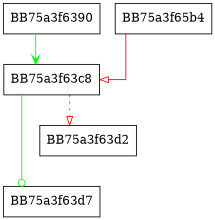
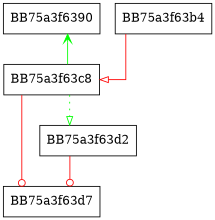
node "BB75a3f65b4": label "BB75a3f65b4" -> "BB75a3f63b4"
edge "BB75a3f6390" -> "BB75a3f63c8": reversed
edge "BB75a3f63c8" -> "BB75a3f63d2": color red -> green
edge "BB75a3f63c8" -> "BB75a3f63d7": color green -> red
edge "BB75a3f63d2" -> "BB75a3f63d7": added
